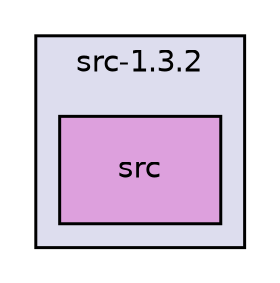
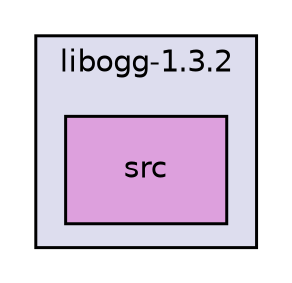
cluster "src-1.3.2": label "src-1.3.2" -> "libogg-1.3.2"
